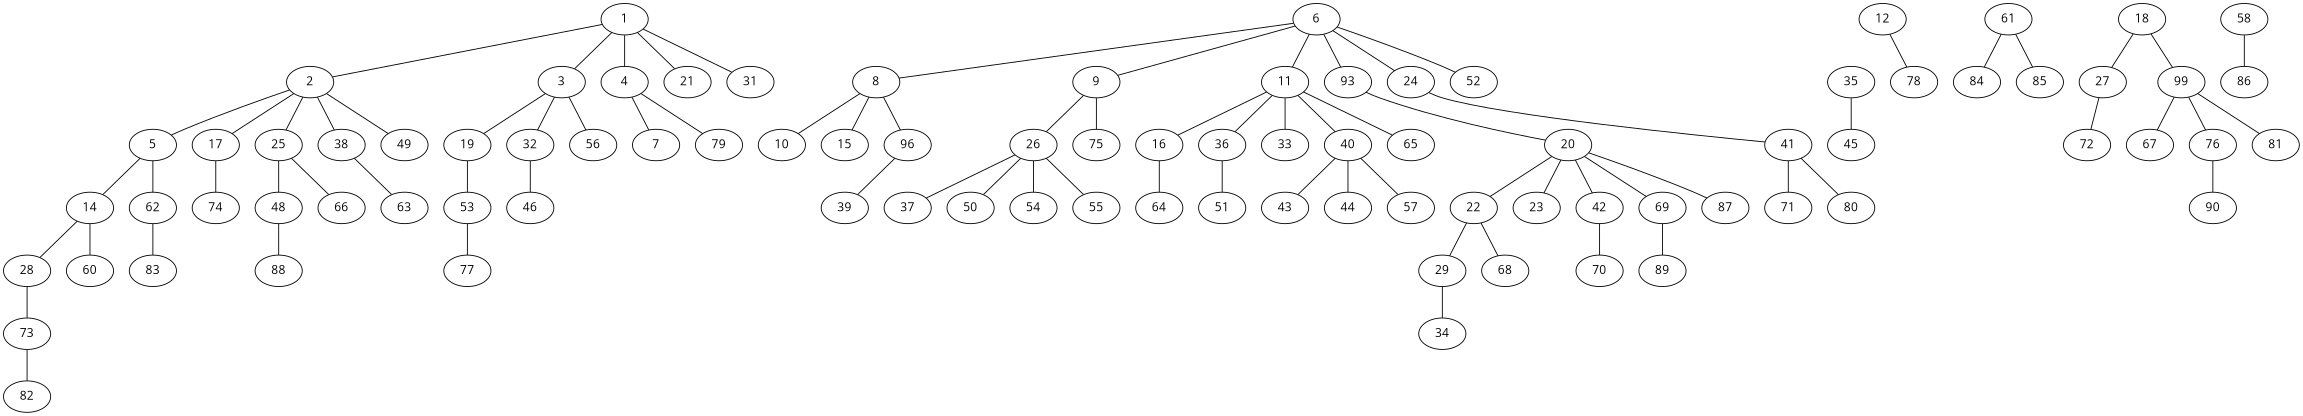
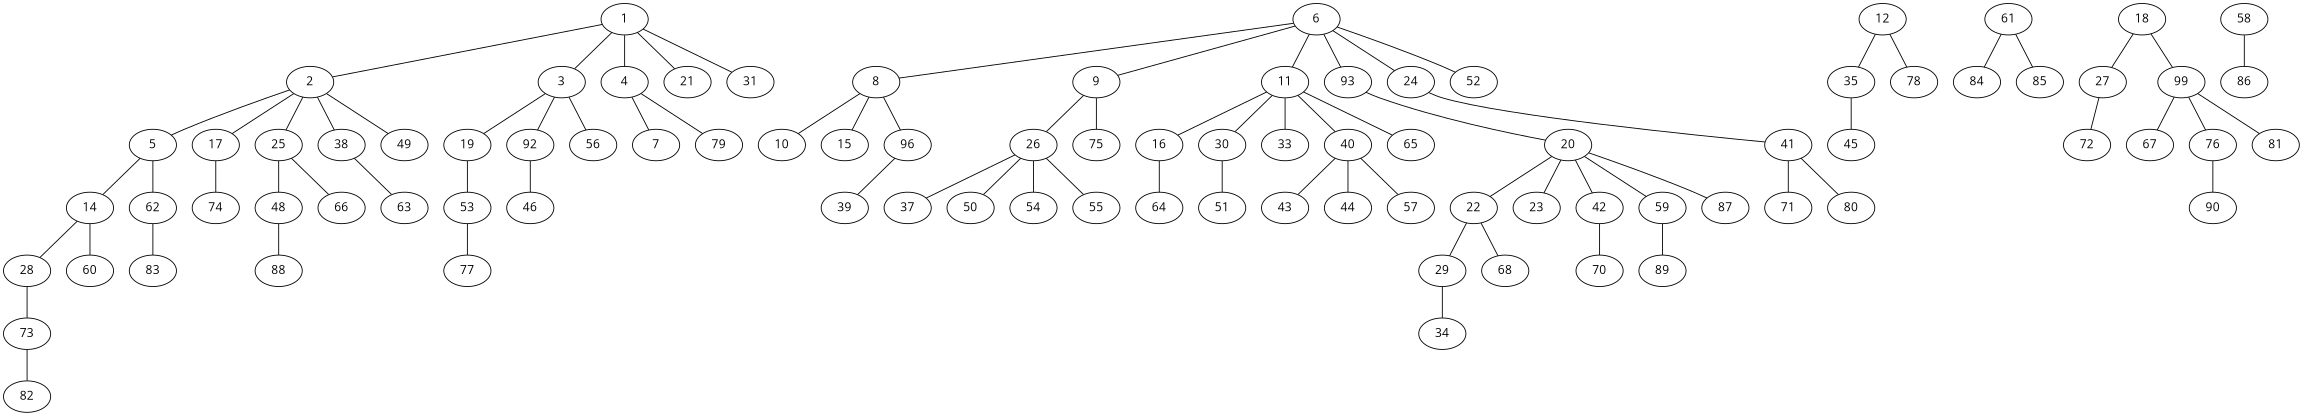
edge "12" -- "35": added
node "32": label "32" -> "92"
node "36": label "36" -> "30"
node "69": label "69" -> "59"
